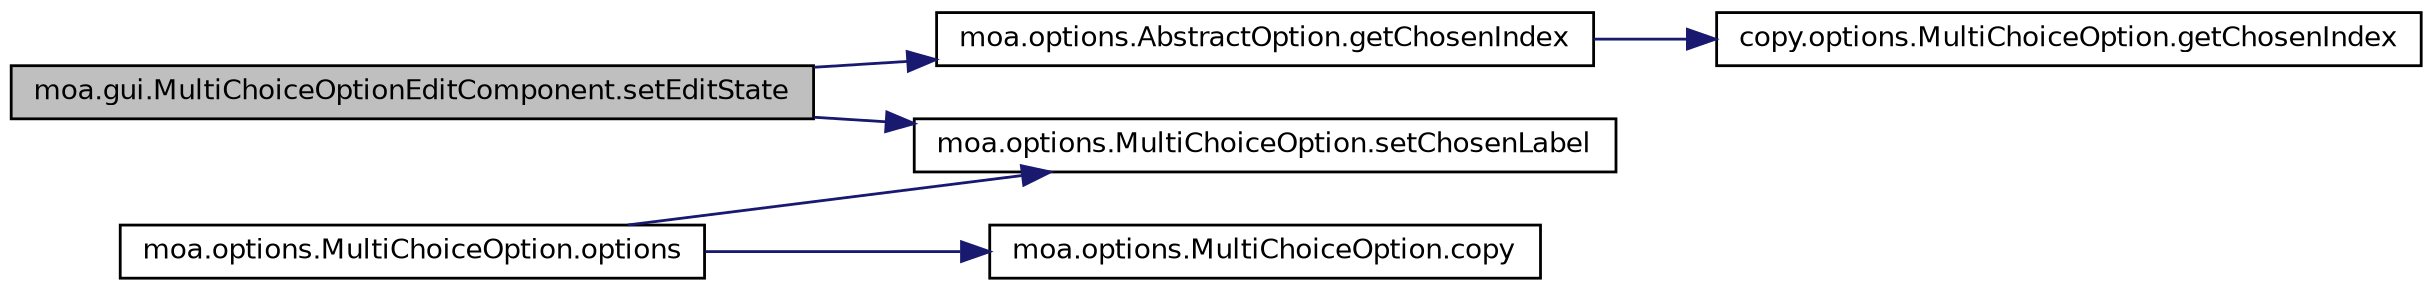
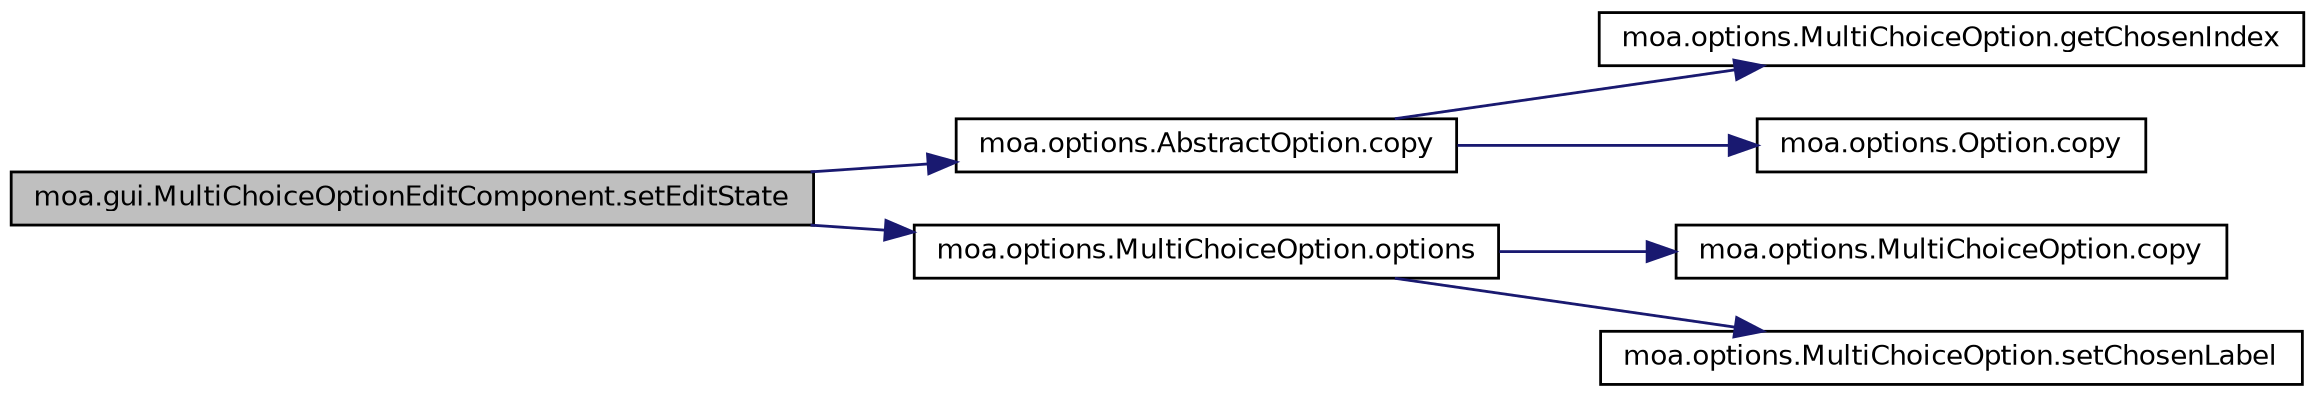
node "moa.options.AbstractOption.getChosenIndex": label "moa.options.AbstractOption.getChosenIndex" -> "moa.options.AbstractOption.copy"
node "copy.options.MultiChoiceOption.getChosenIndex": label "copy.options.MultiChoiceOption.getChosenIndex" -> "moa.options.MultiChoiceOption.getChosenIndex"
edge "moa.gui.MultiChoiceOptionEditComponent.setEditState" -> "moa.options.MultiChoiceOption.setChosenLabel": now "moa.gui.MultiChoiceOptionEditComponent.setEditState" -> "moa.options.MultiChoiceOption.options"
node "moa.options.Option.copy": added
